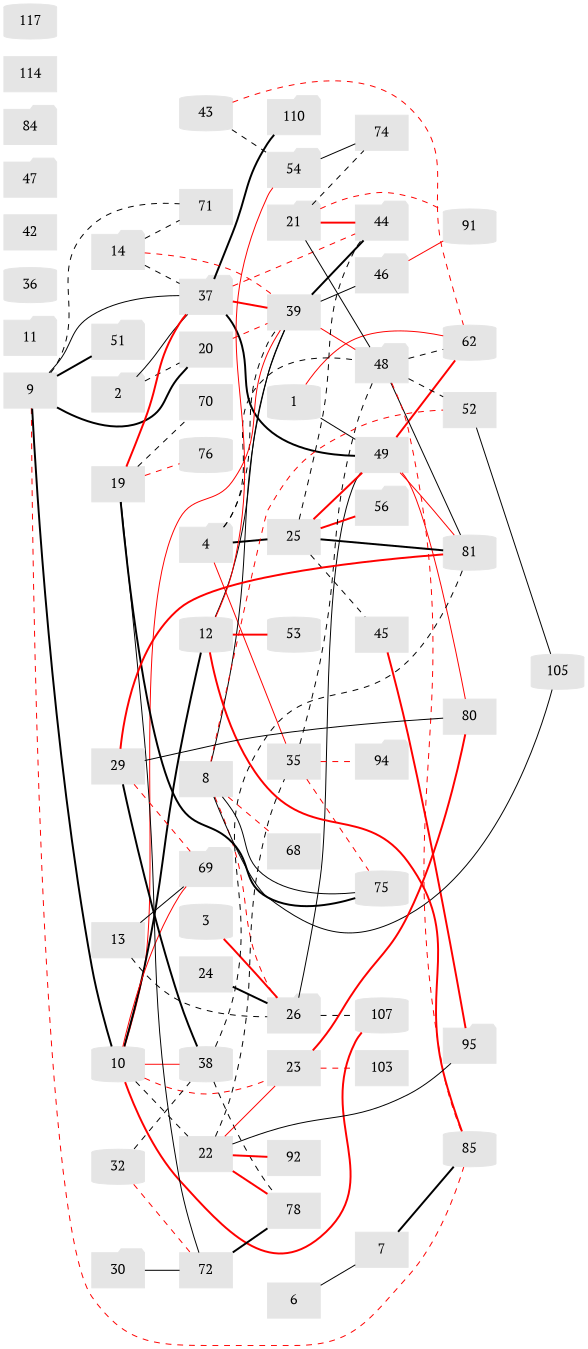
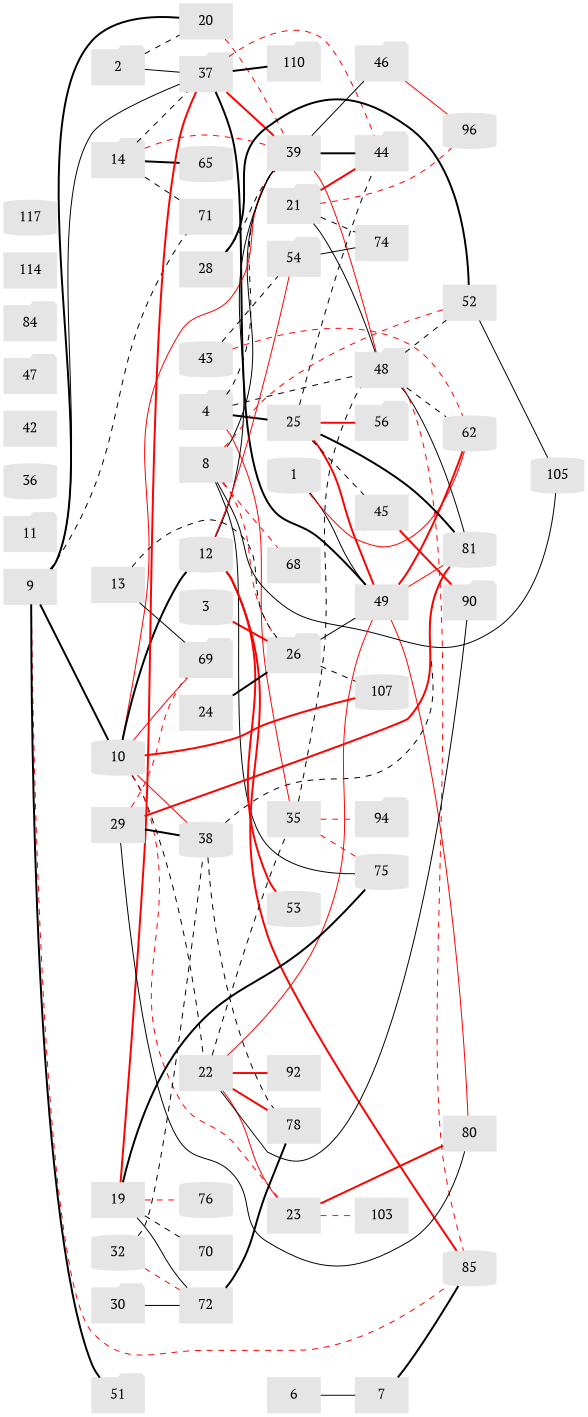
node "65": added
node "91": label "91" -> "96"
node "28": added
edge "49" -- "22": added
node "95": label "95" -> "90"
